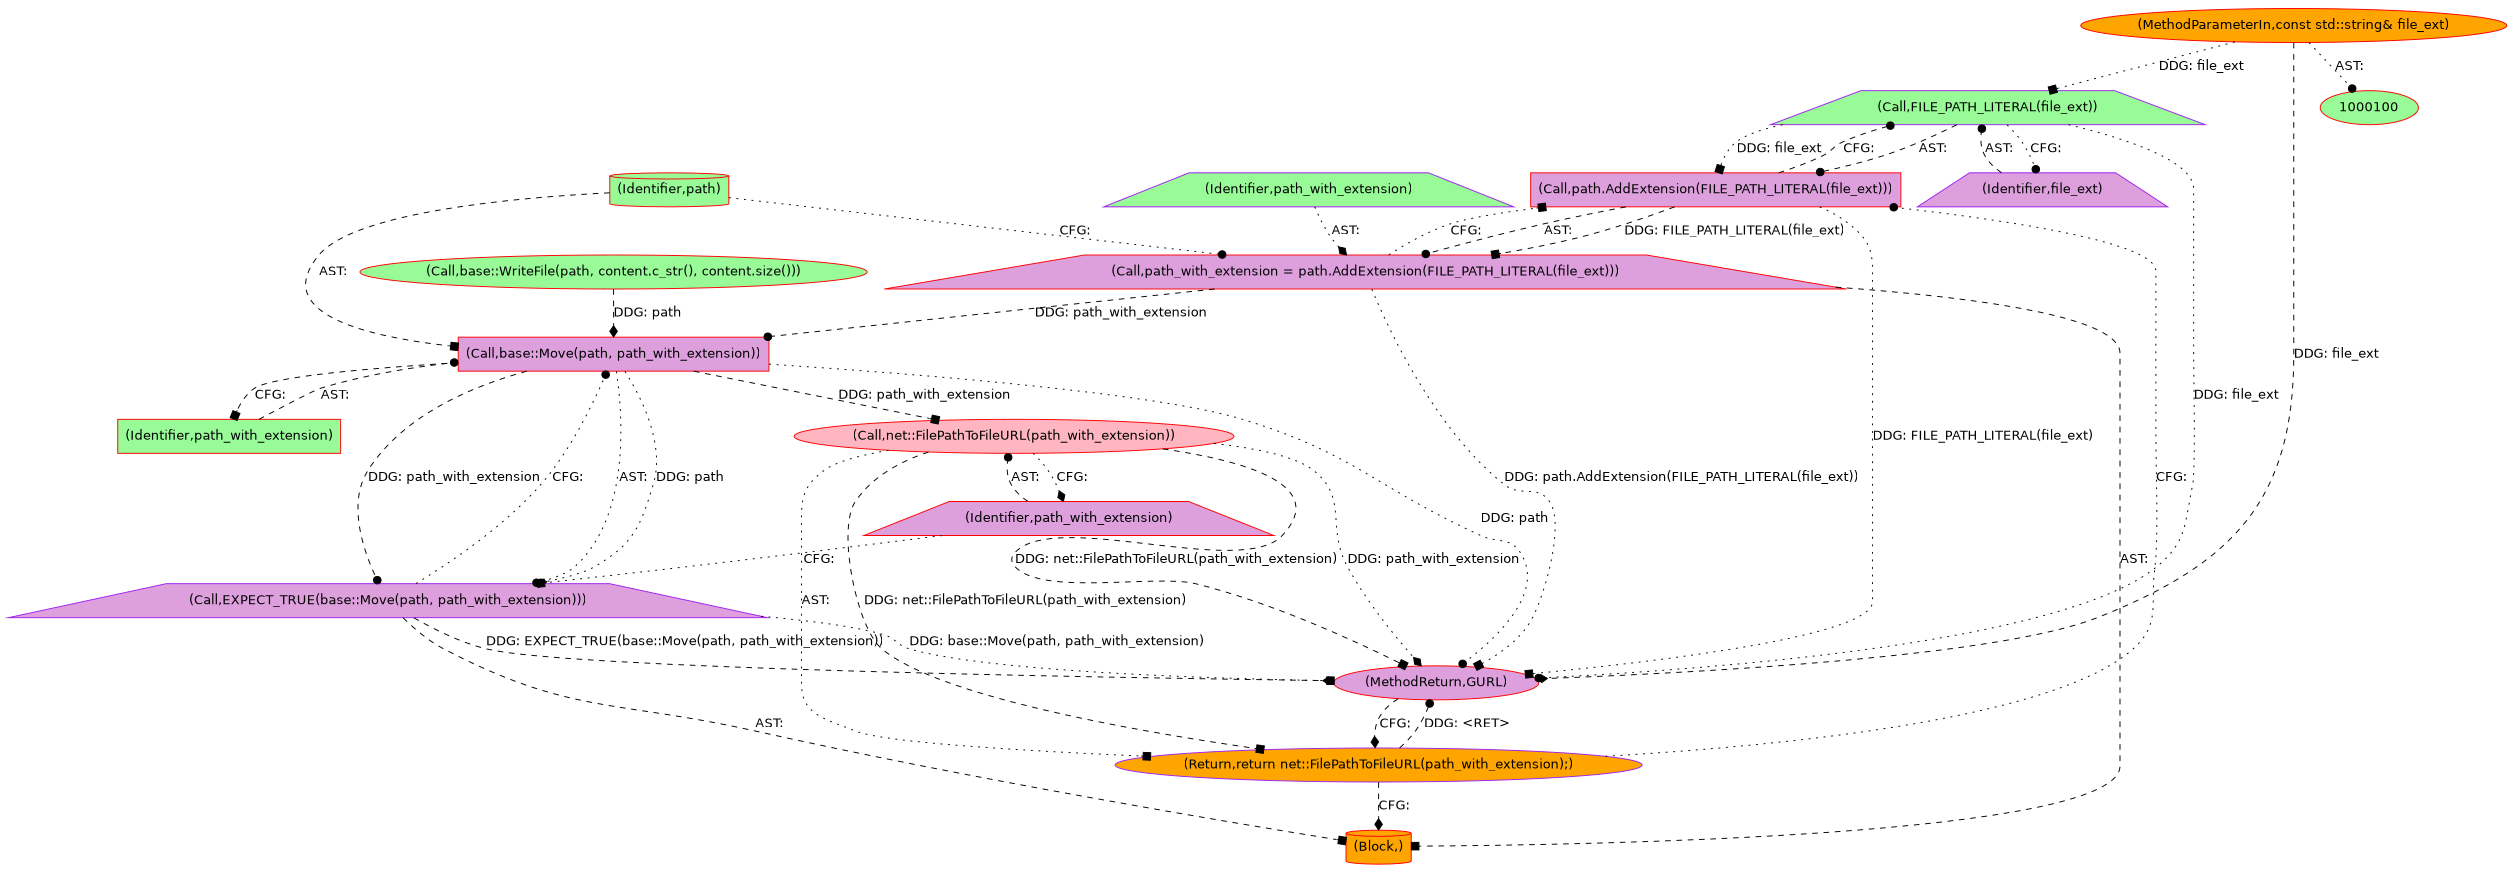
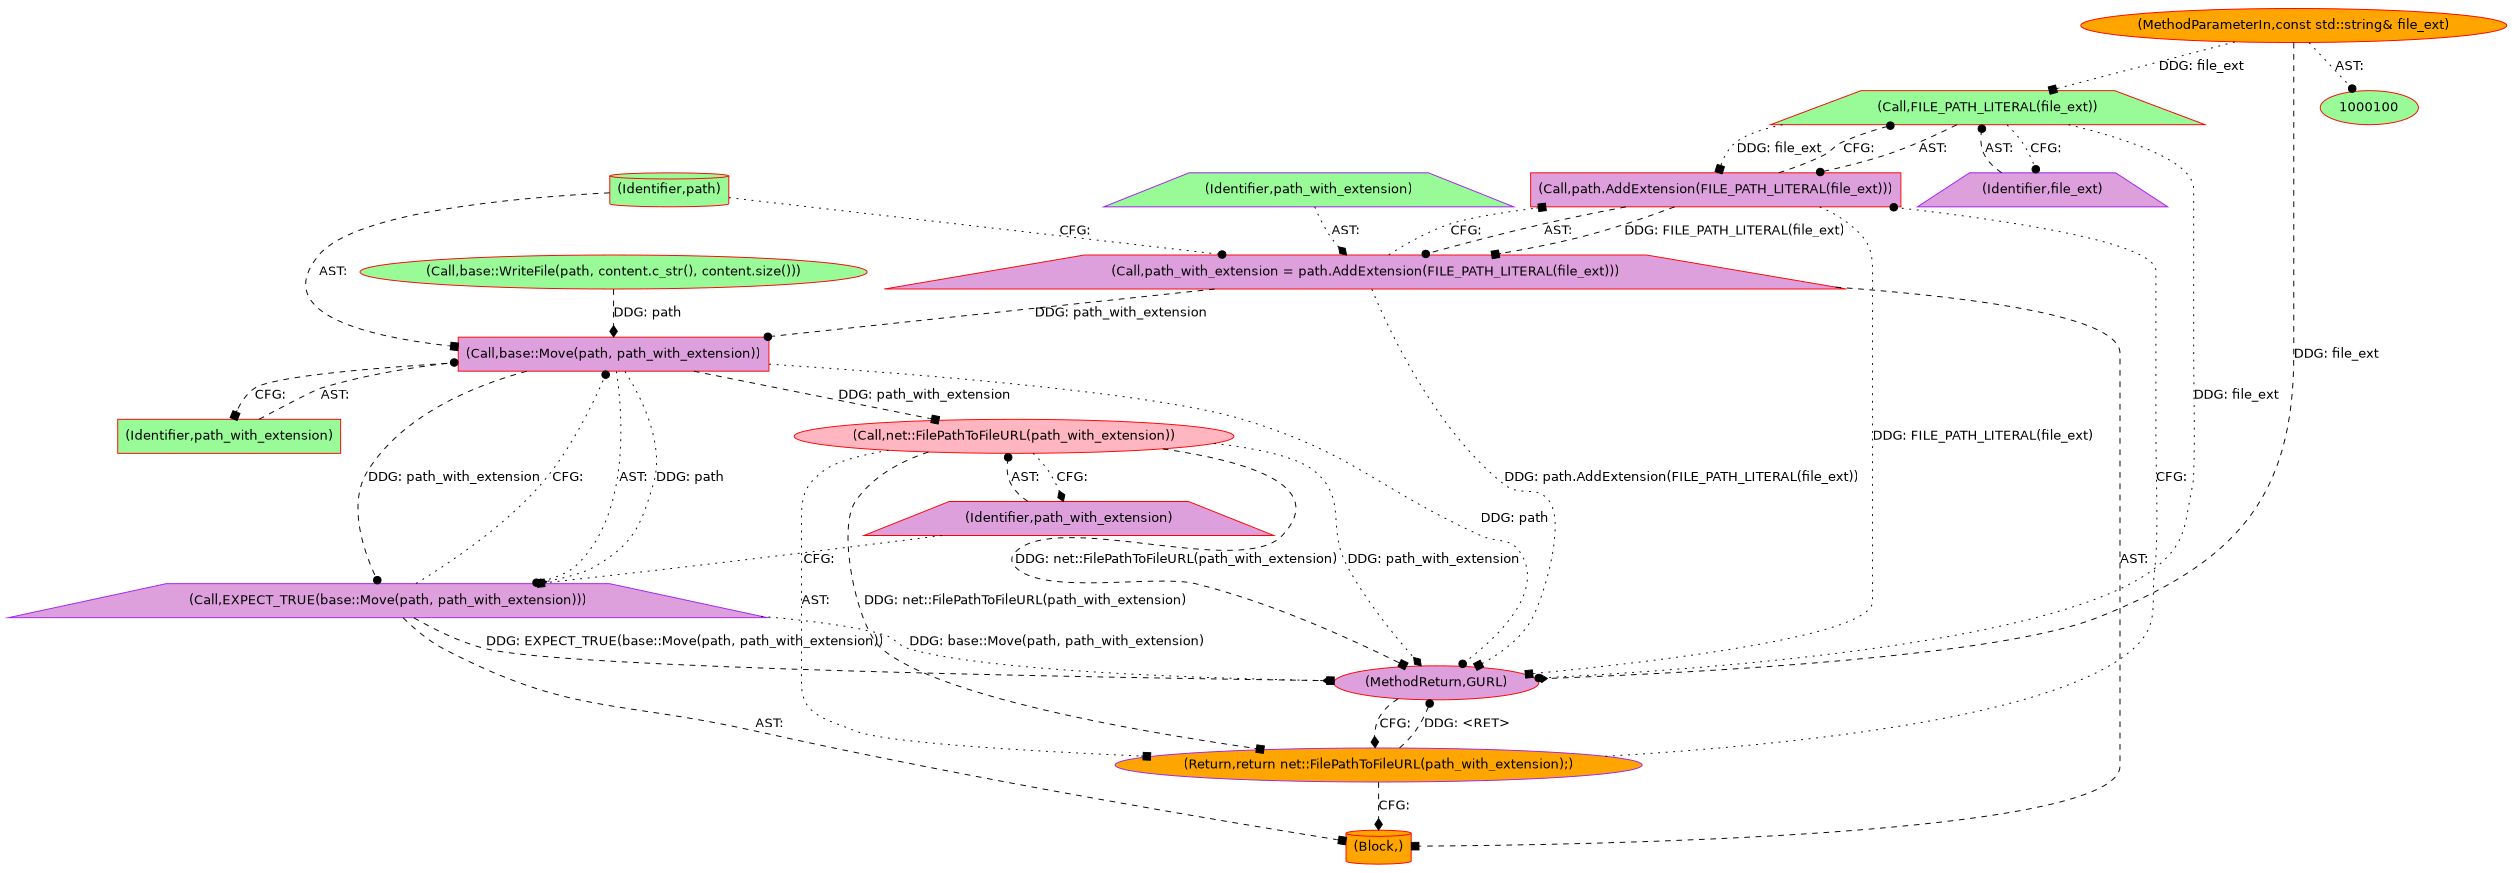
node "(Call,FILE_PATH_LITERAL(file_ext))": color purple -> red
